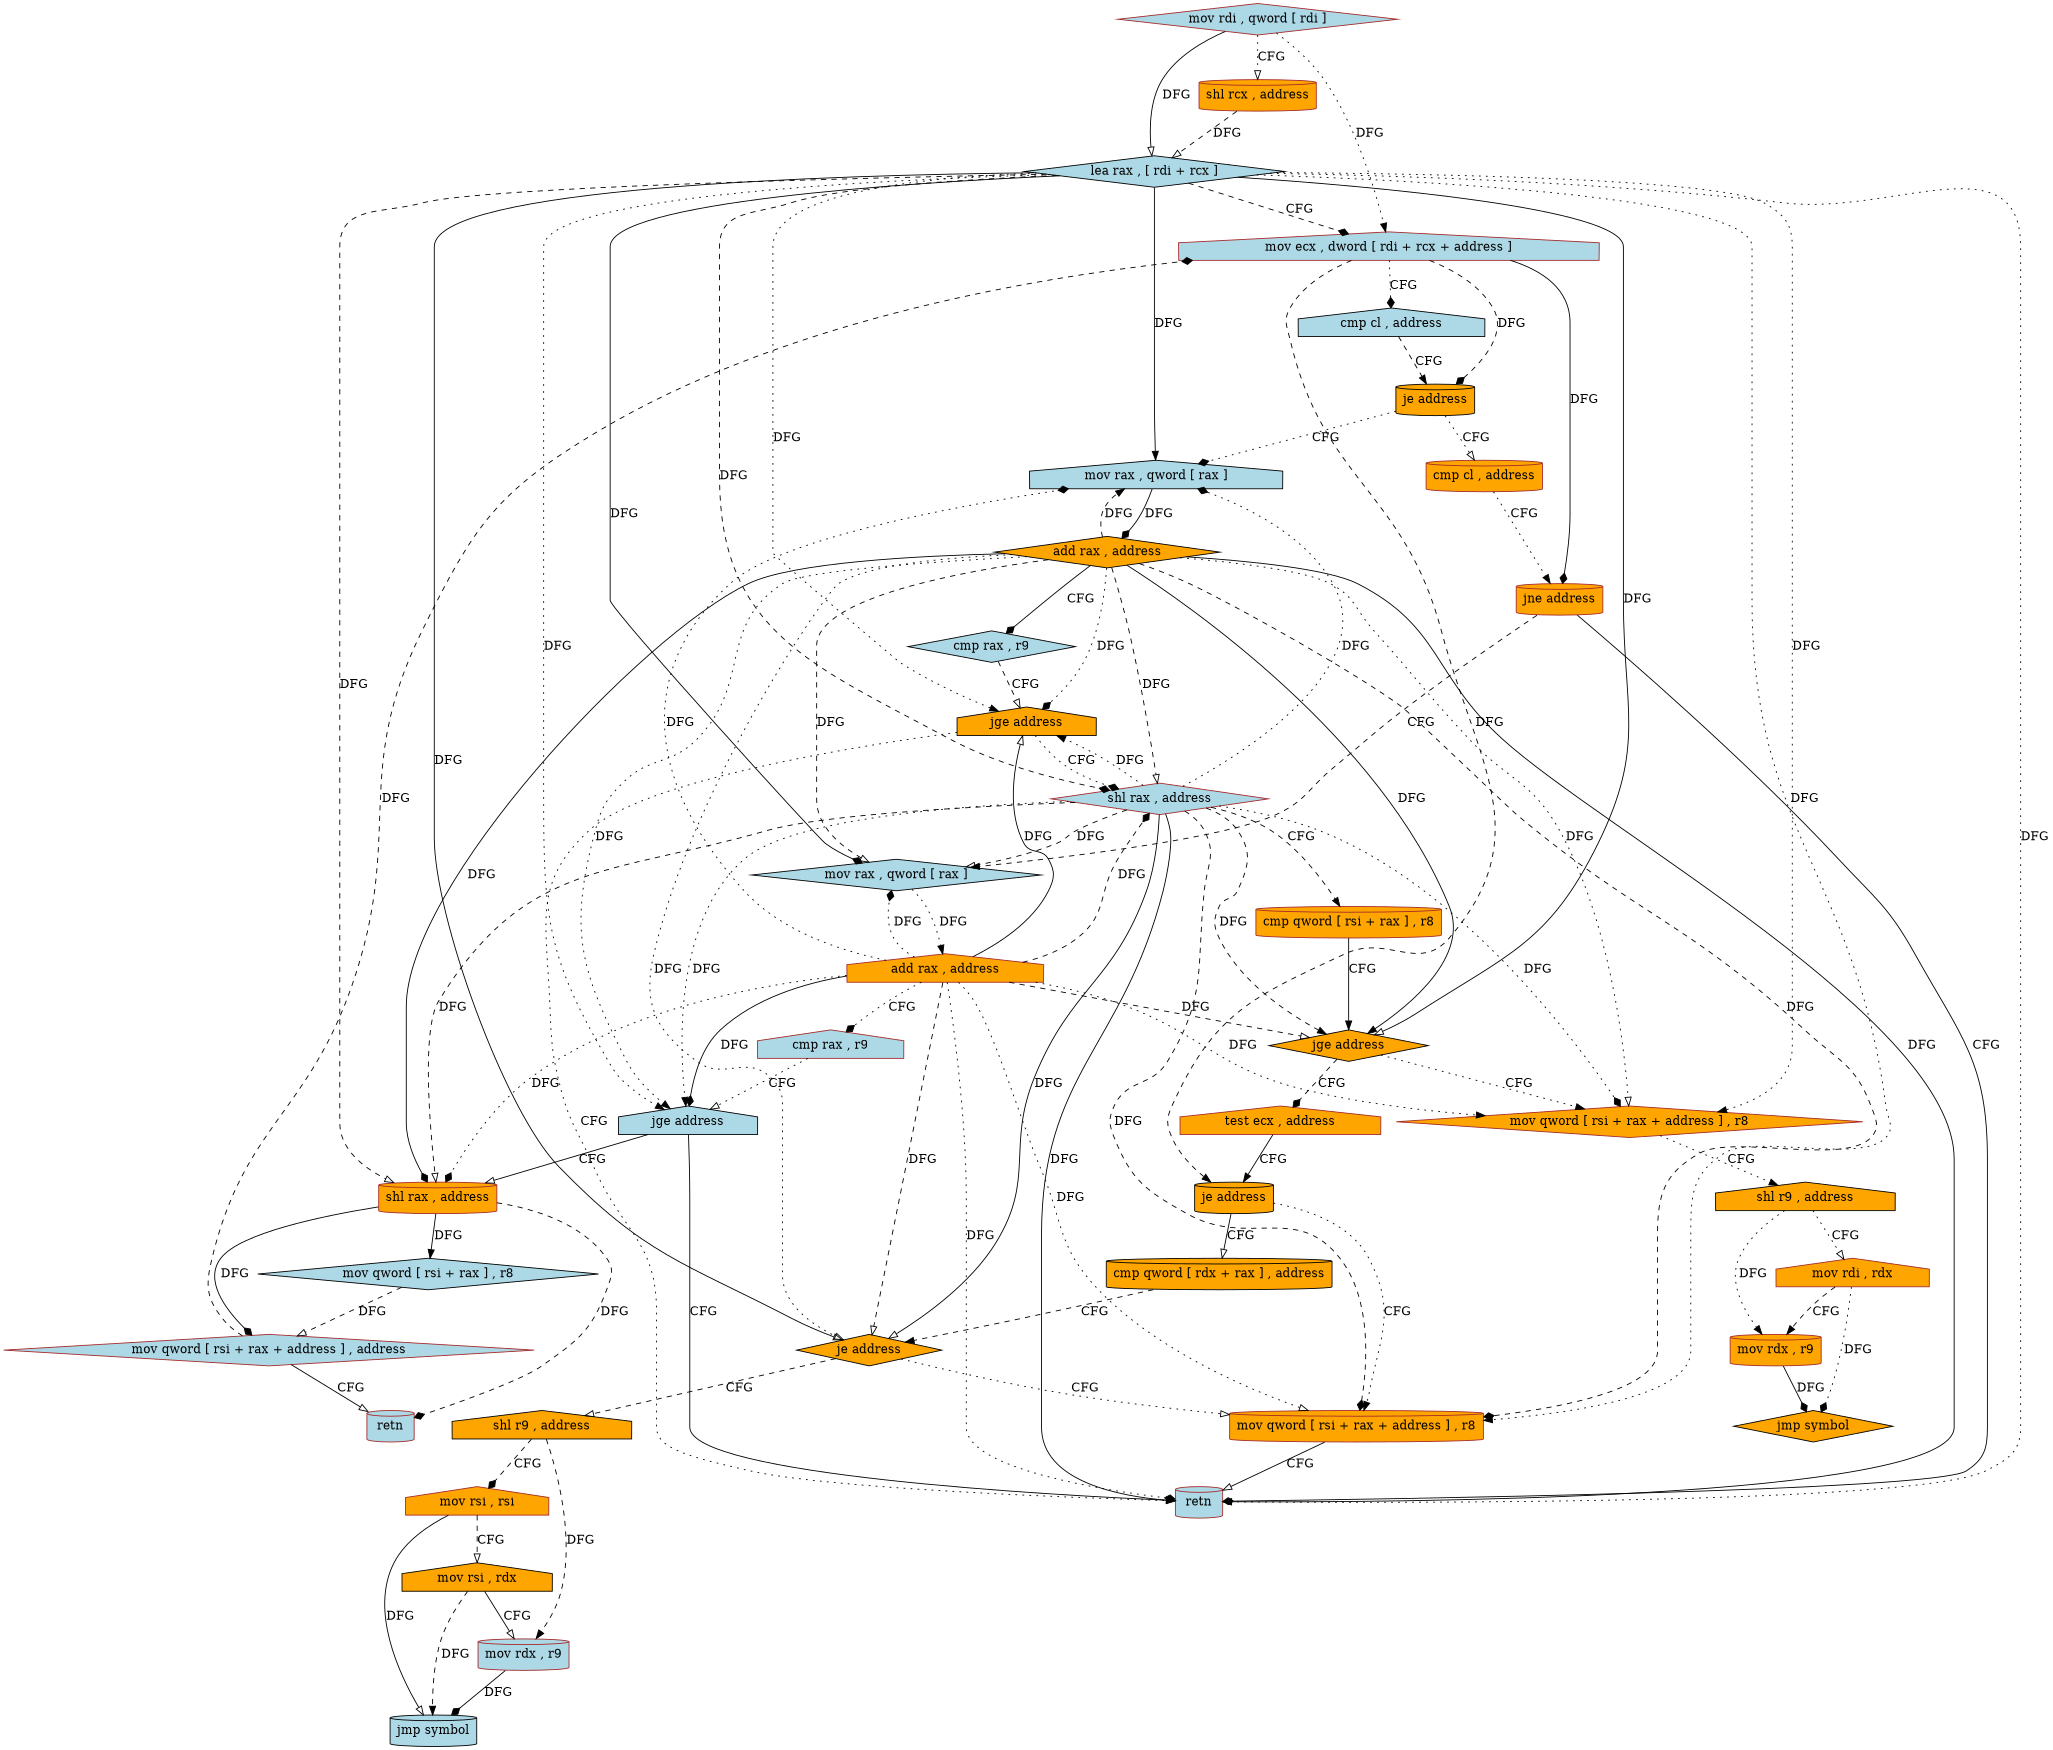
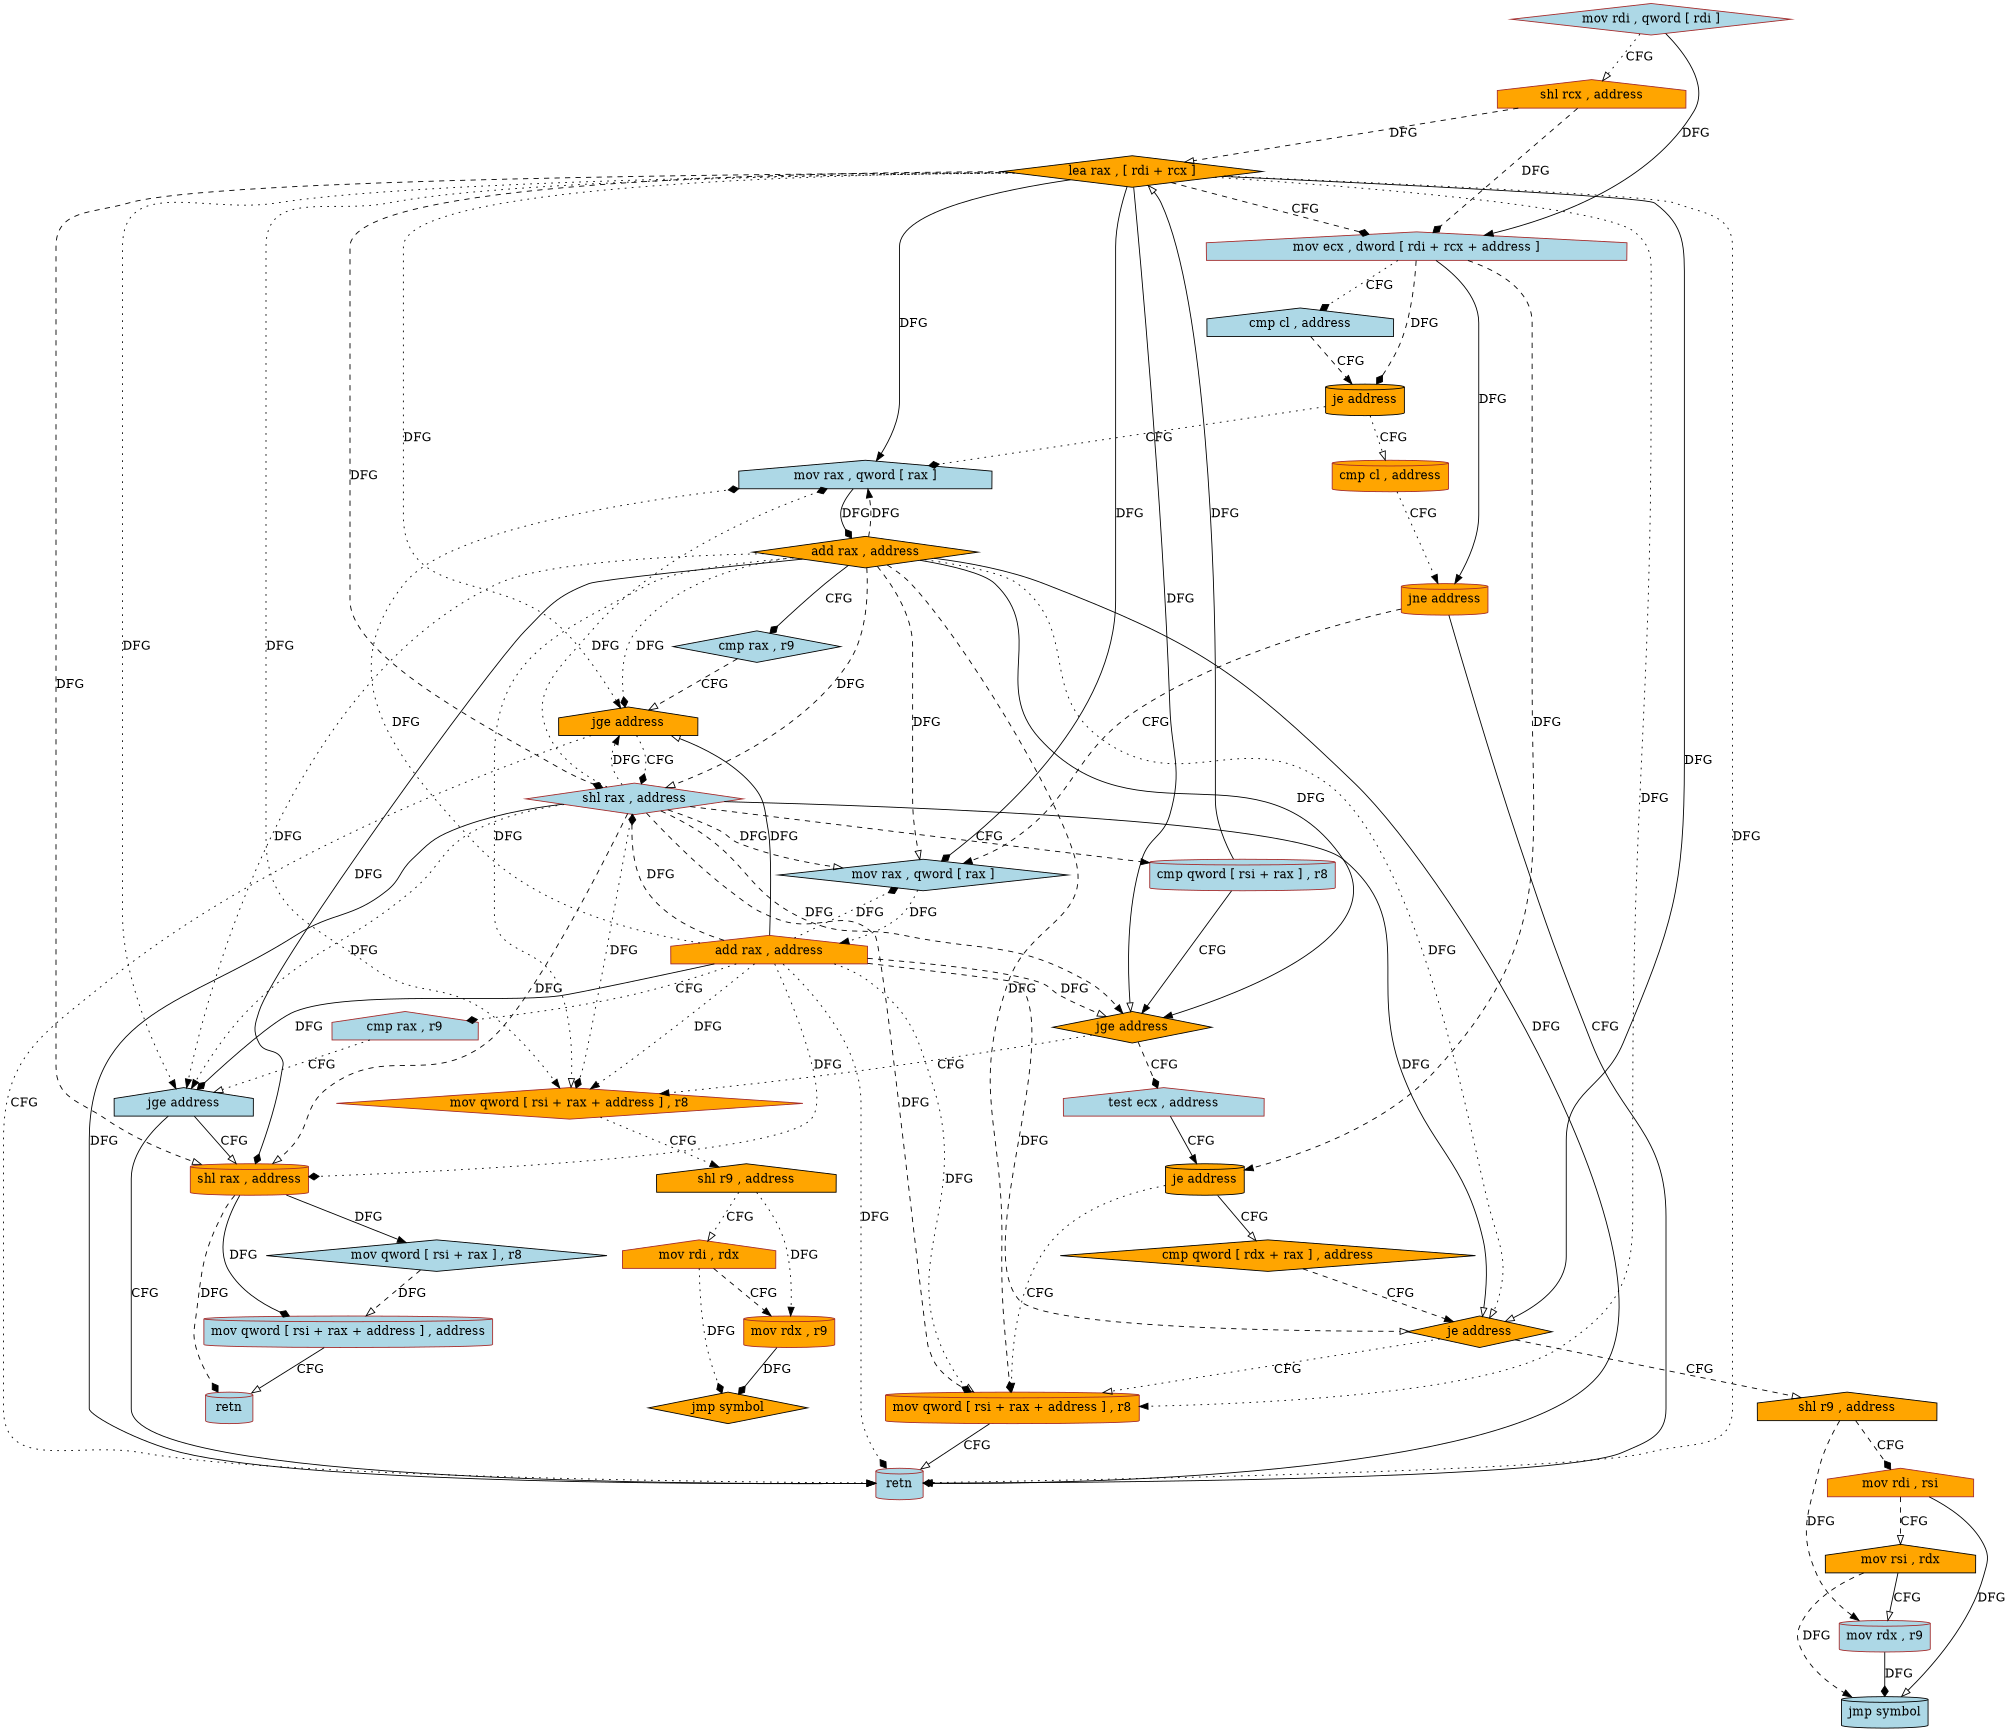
edge "mov rdi , qword [ rdi ]" -> "lea rax , [ rdi + rcx ]": now "cmp qword [ rsi + rax ] , r8" -> "lea rax , [ rdi + rcx ]"
node "shl rcx , address": shape cylinder -> house
edge "mov rdi , qword [ rdi ]" -> "mov ecx , dword [ rdi + rcx + address ]": style dotted -> solid
node "lea rax , [ rdi + rcx ]": fillcolor lightblue -> orange
edge "mov ecx , dword [ rdi + rcx + address ]" -> "jne address": arrowhead diamond -> normal
edge "mov qword [ rsi + rax + address ] , address" -> "mov ecx , dword [ rdi + rcx + address ]": now "shl rcx , address" -> "mov ecx , dword [ rdi + rcx + address ]"
node "cmp qword [ rsi + rax ] , r8": fillcolor orange -> lightblue
node "test ecx , address": fillcolor orange -> lightblue
node "cmp qword [ rdx + rax ] , address": shape cylinder -> diamond
node "mov qword [ rsi + rax + address ] , address": shape diamond -> cylinder
node "mov rsi , rsi": label "mov rsi , rsi" -> "mov rdi , rsi"
